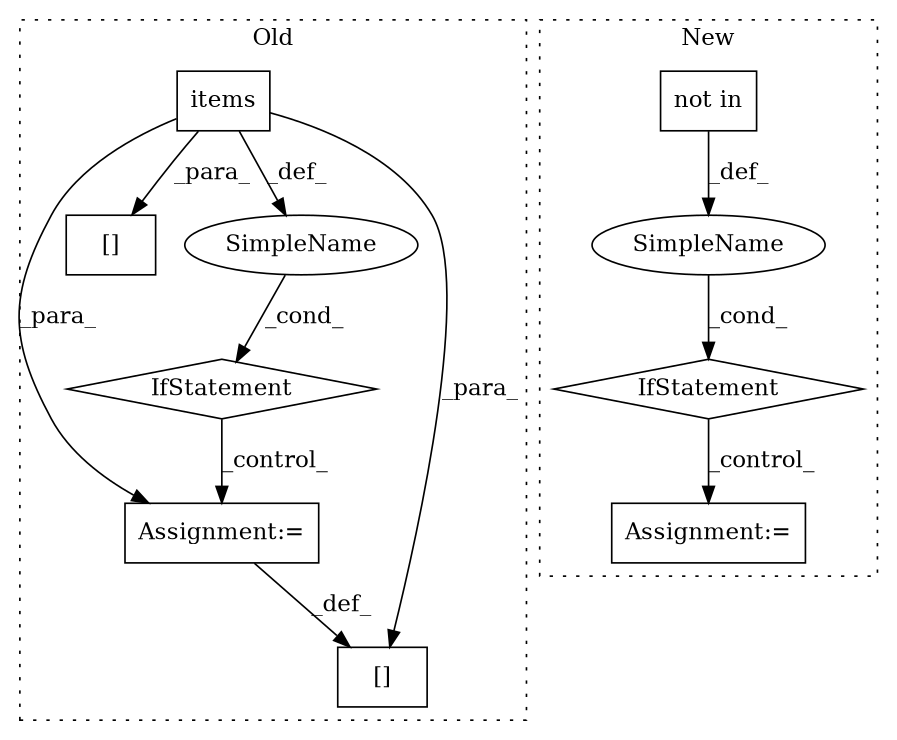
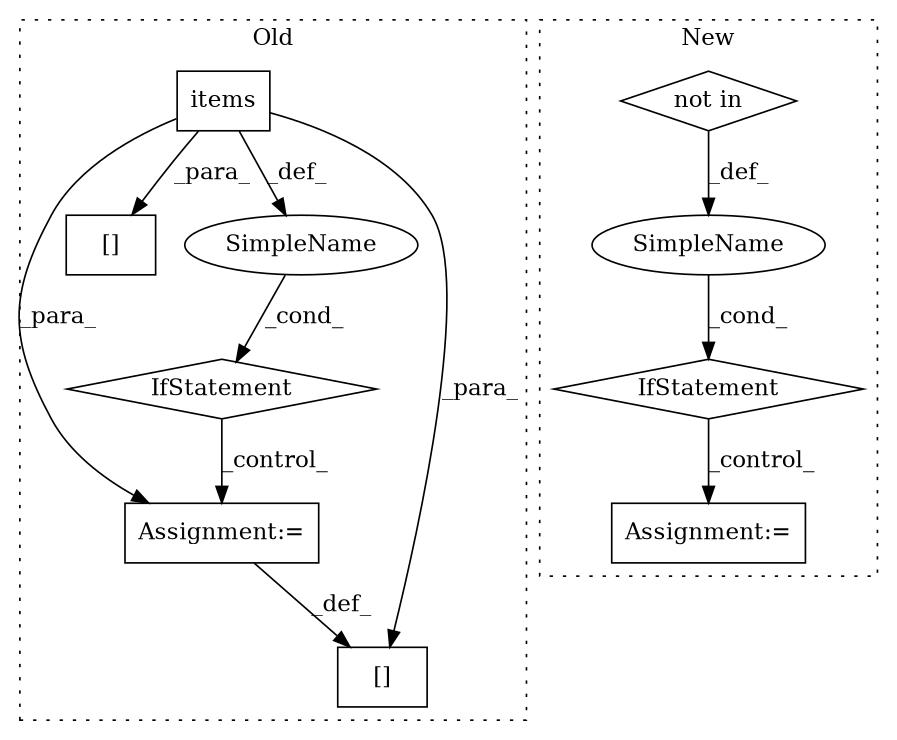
node "not in": shape box -> diamond
